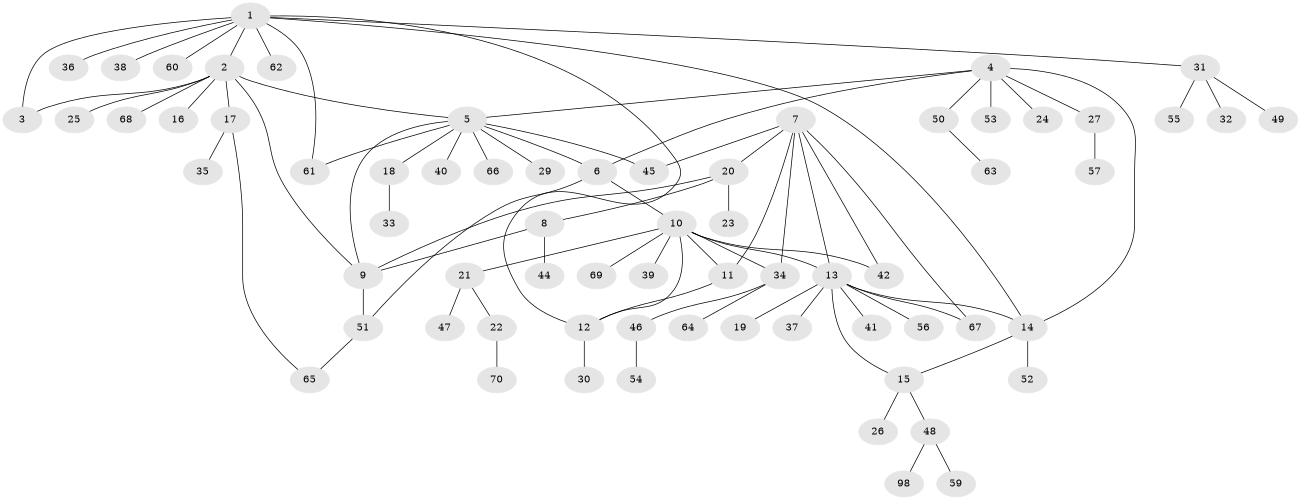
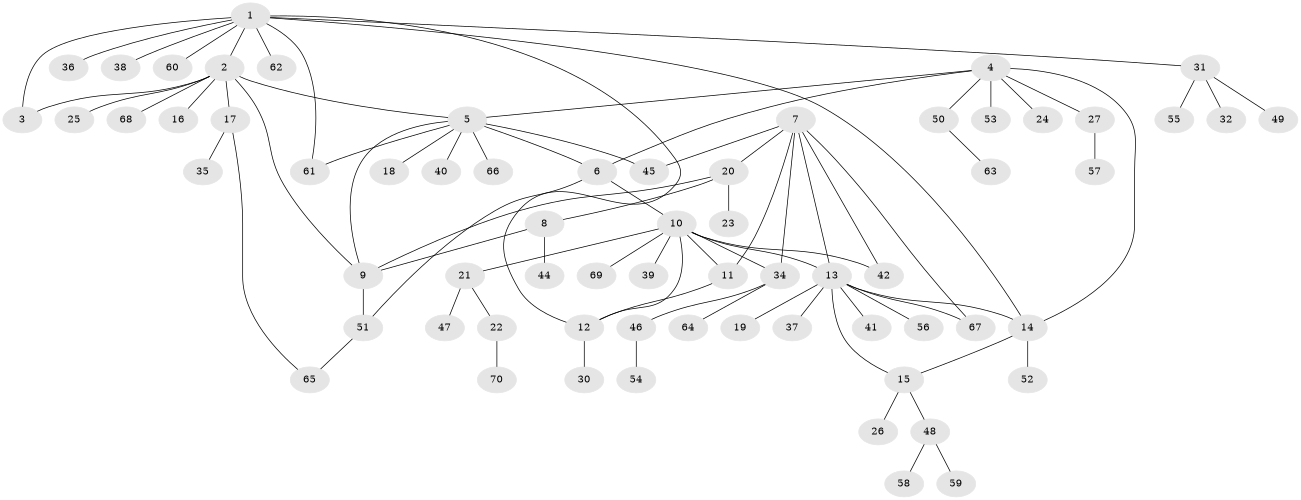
node "29": removed
node "33": removed
node "98": label "98" -> "58"
